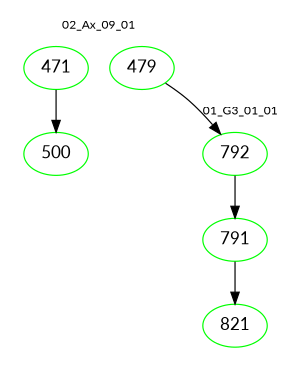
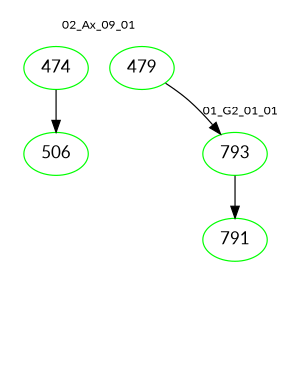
node "471": label "471" -> "474"
cluster "01_G3_01_01": label "01_G3_01_01" -> "01_G2_01_01"
node "500": label "500" -> "506"
node "792": label "792" -> "793"
node "821": removed
